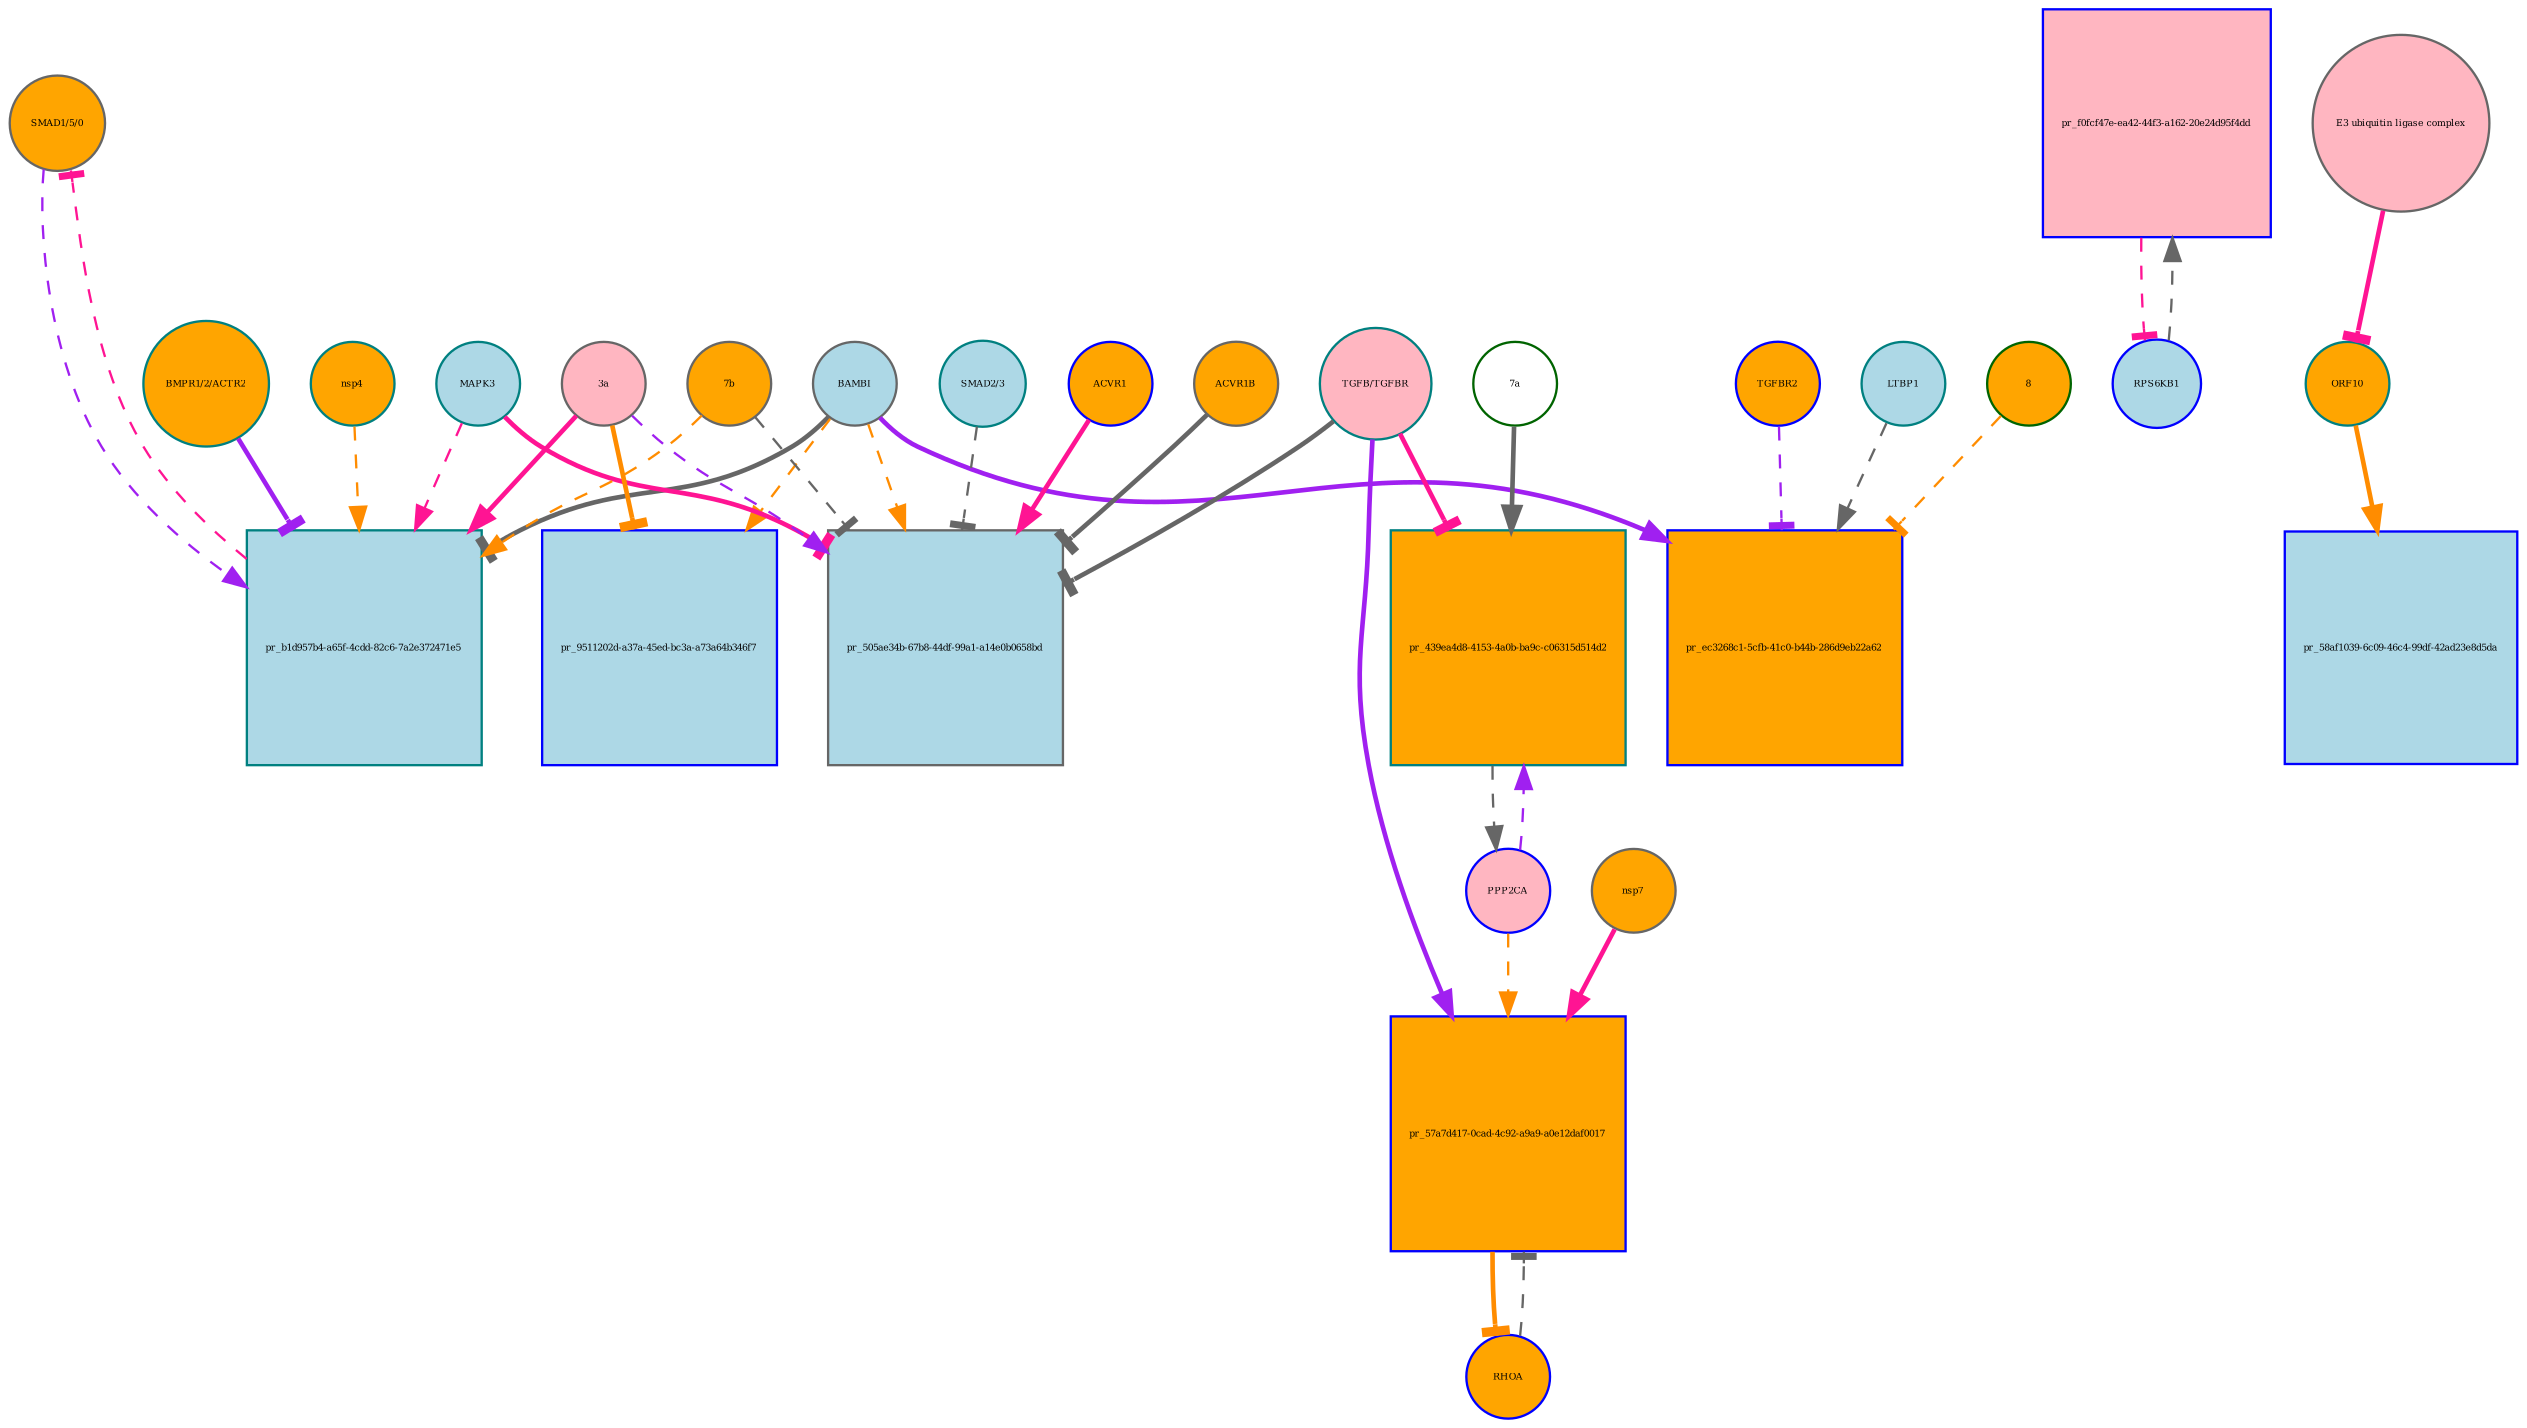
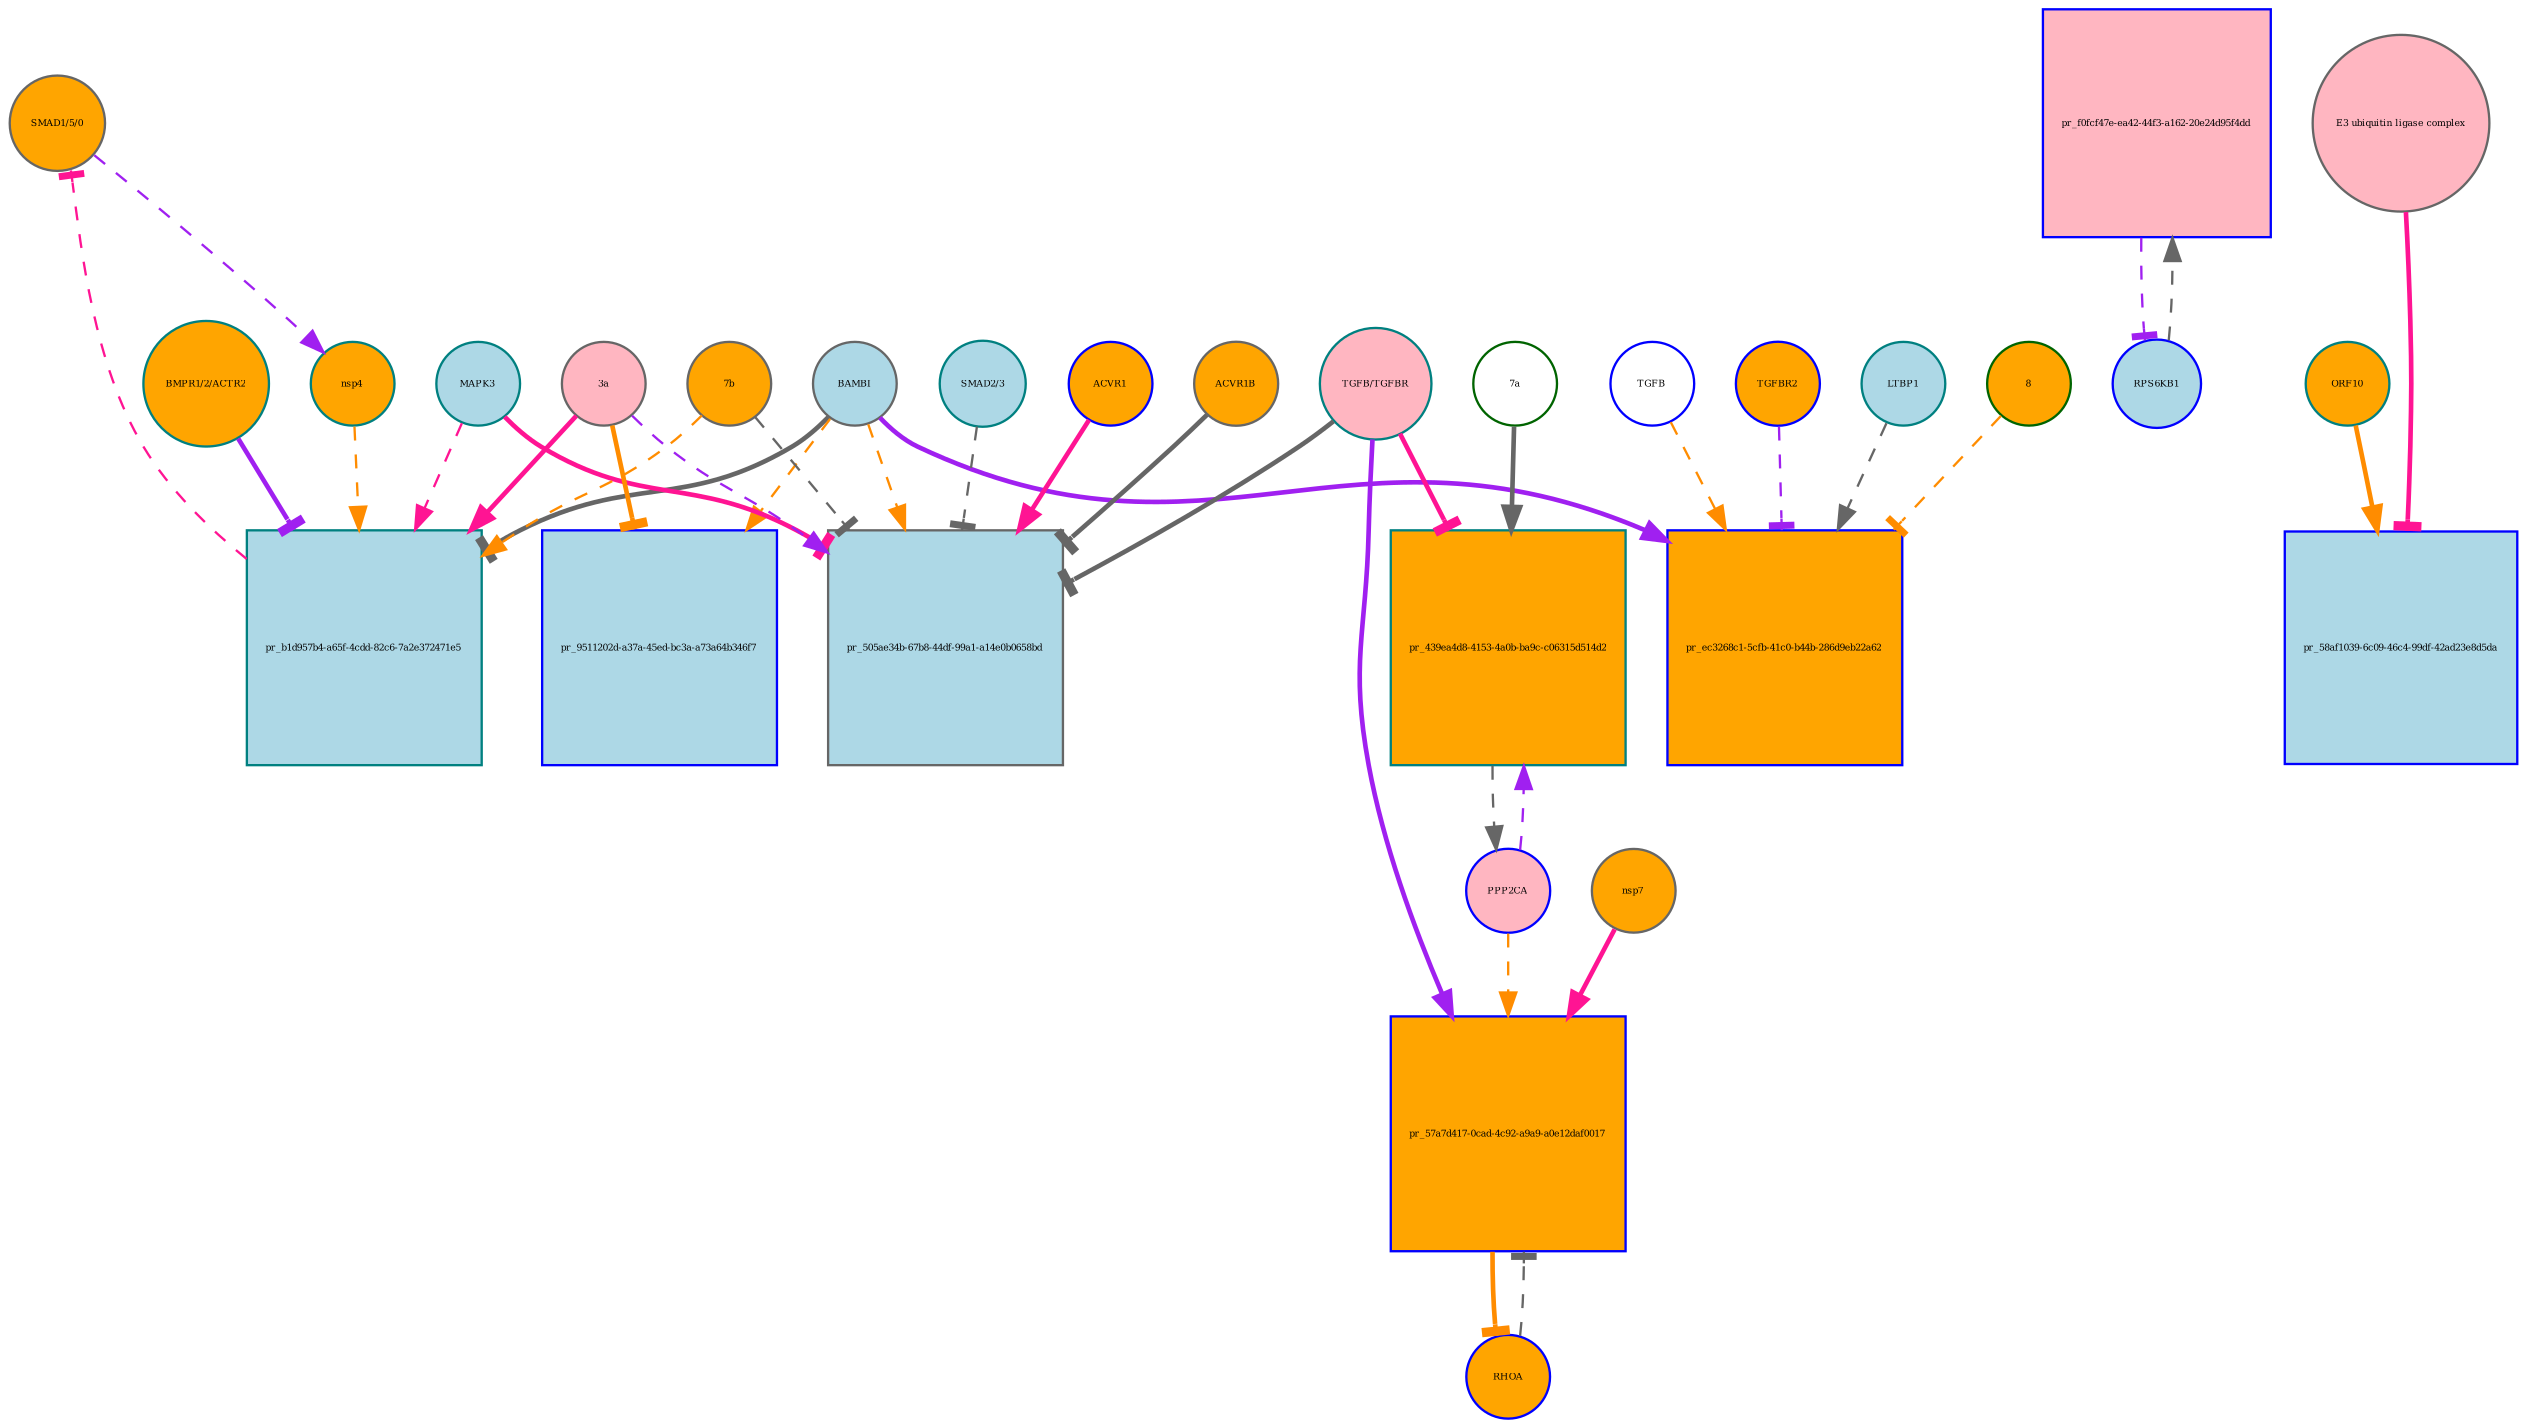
edge "E3 ubiquitin ligase complex" -> "ORF10": now "E3 ubiquitin ligase complex" -> "pr_58af1039-6c09-46c4-99df-42ad23e8d5da"
edge "pr_f0fcf47e-ea42-44f3-a162-20e24d95f4dd" -> "RPS6KB1": color deeppink -> purple
node "TGFB": added
edge "SMAD1/5/0" -> "pr_b1d957b4-a65f-4cdd-82c6-7a2e372471e5": now "SMAD1/5/0" -> "nsp4"
